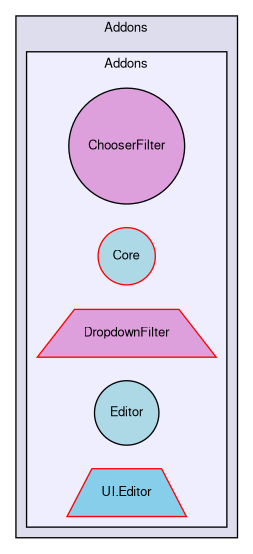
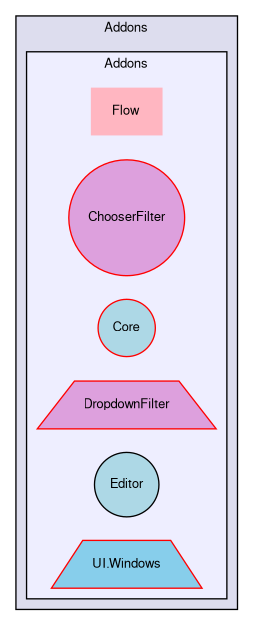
node "Flow": added
node "ChooserFilter": color black -> red
node "UI.Editor": label "UI.Editor" -> "UI.Windows"
